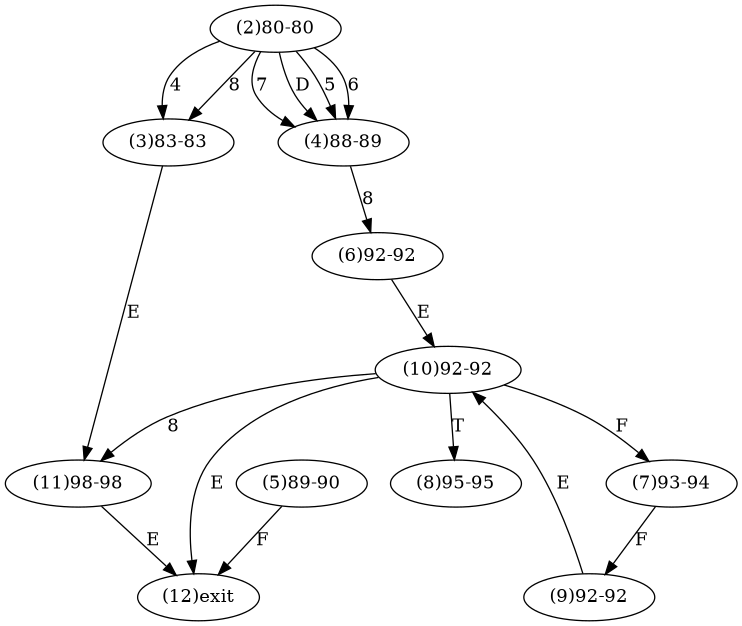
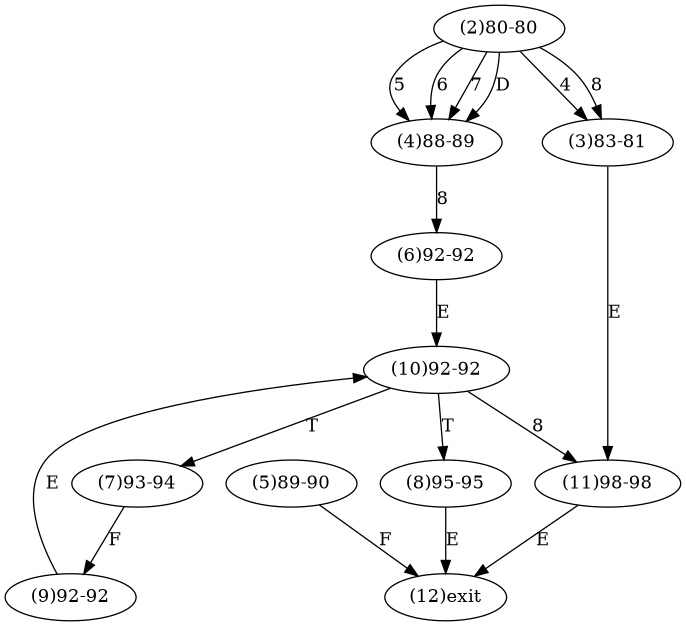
node "(3)83-83": label "(3)83-83" -> "(3)83-81"
edge "(10)92-92" -> "(7)93-94": label "F" -> "T"
edge "(10)92-92" -> "(12)exit": now "(8)95-95" -> "(12)exit"
